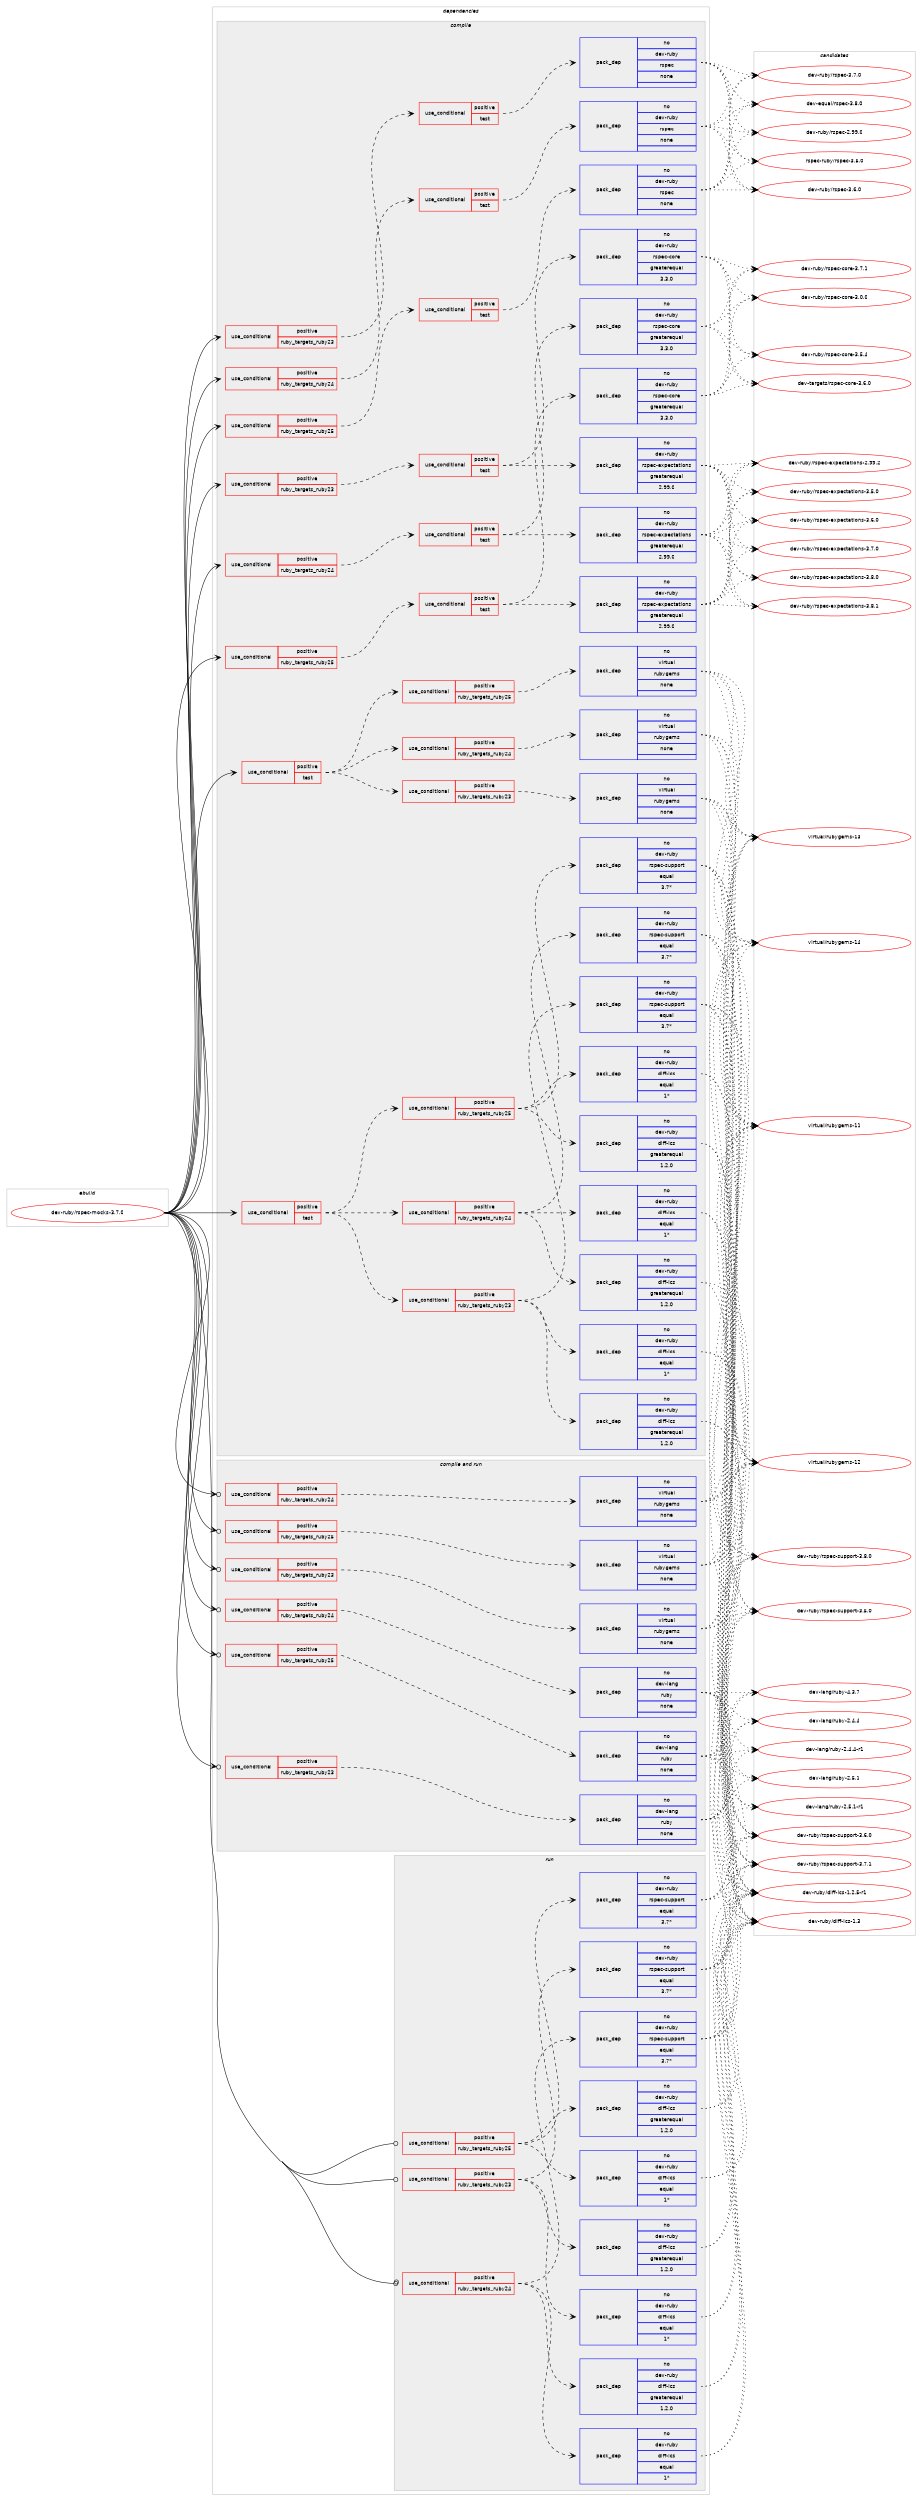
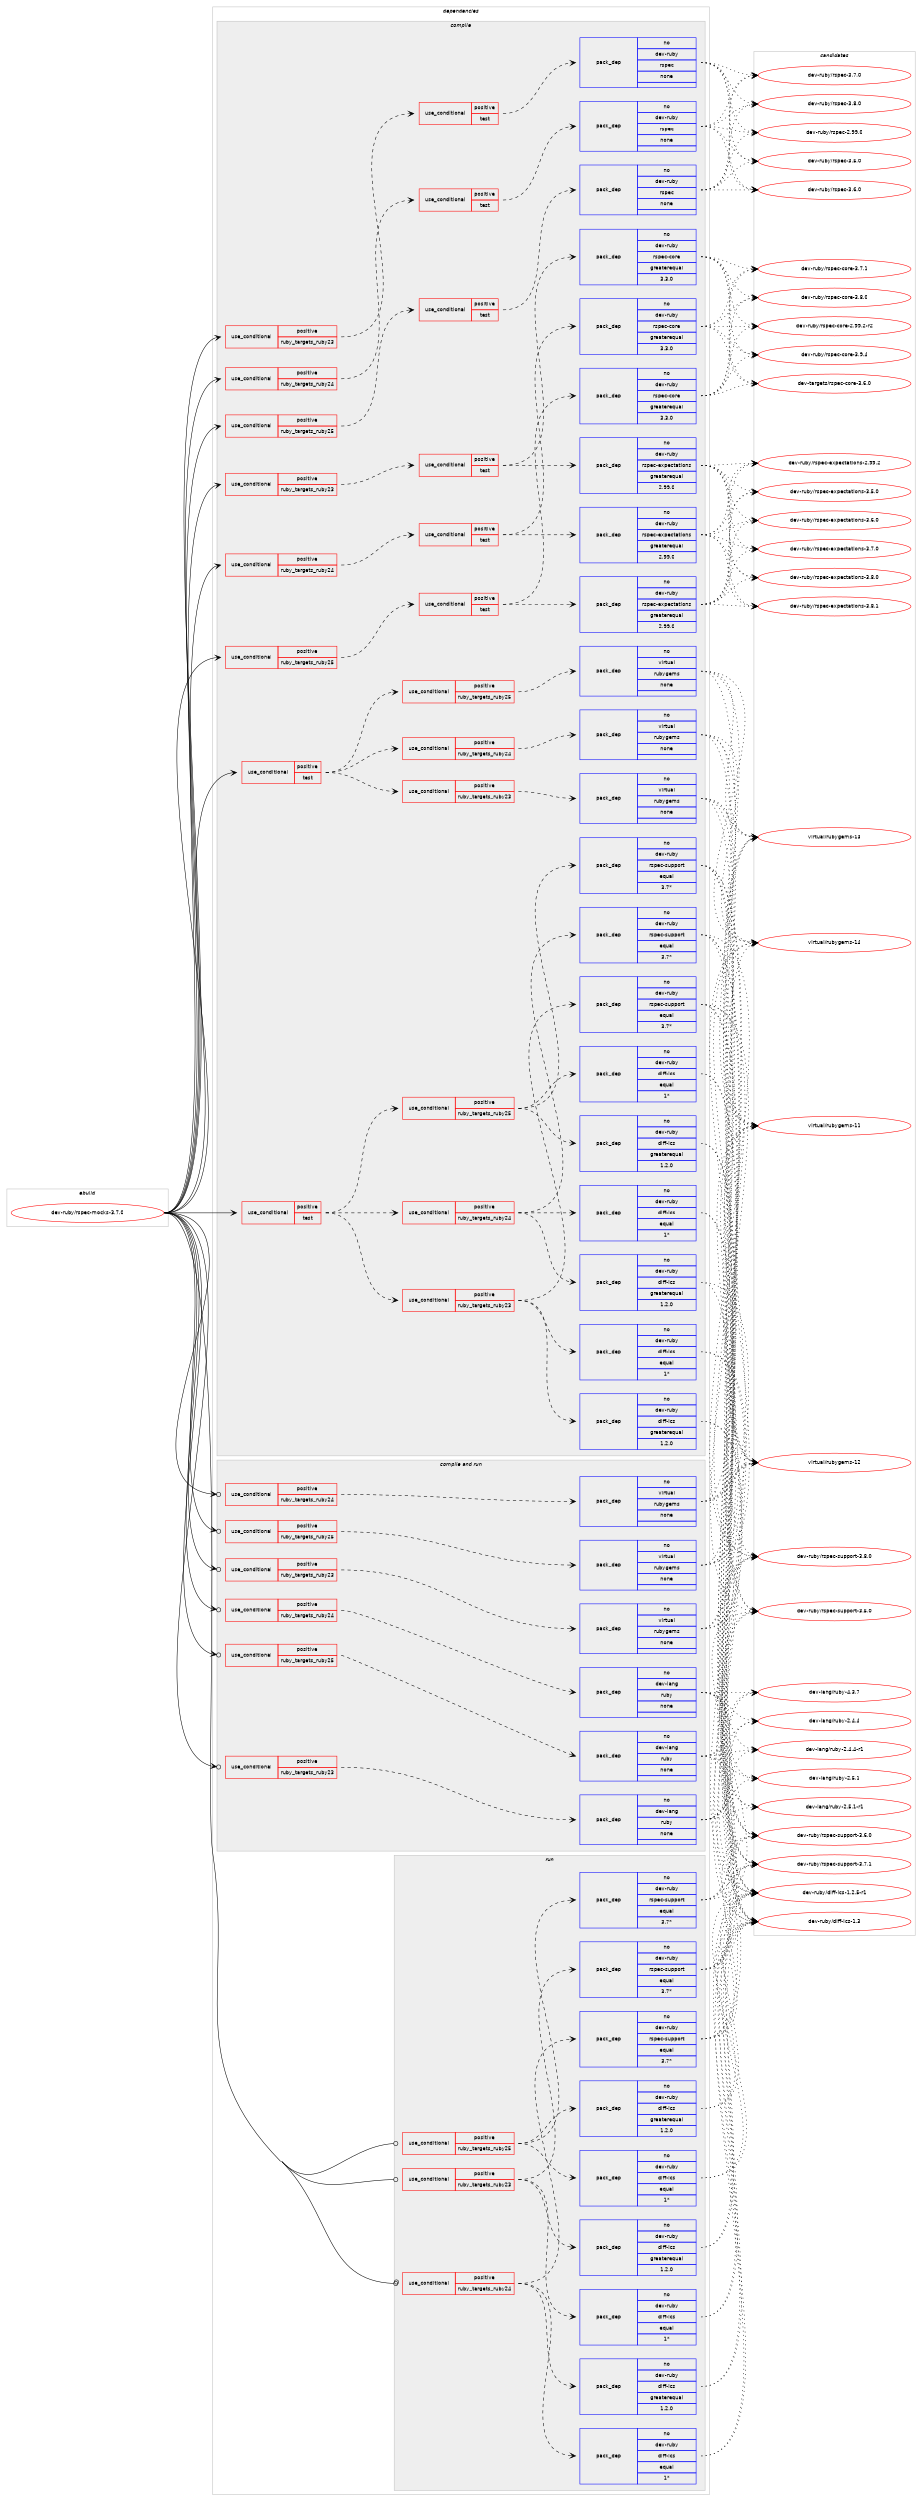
node "dev-equal/rspec-3.8.0": label "dev-equal/rspec-3.8.0" -> "dev-ruby/rspec-3.8.0"
node "rspec-ruby/rspec-3.5.0": label "rspec-ruby/rspec-3.5.0" -> "dev-ruby/rspec-3.5.0"
node "dev-ruby/rspec-core-3.0.0": label "dev-ruby/rspec-core-3.0.0" -> "dev-ruby/rspec-core-3.8.0"
node "dev-ruby/rspec-core-2.99.2-r2": added
node "dev-ruby/rspec-core-3.5.4": label "dev-ruby/rspec-core-3.5.4" -> "dev-ruby/rspec-core-3.9.4"
